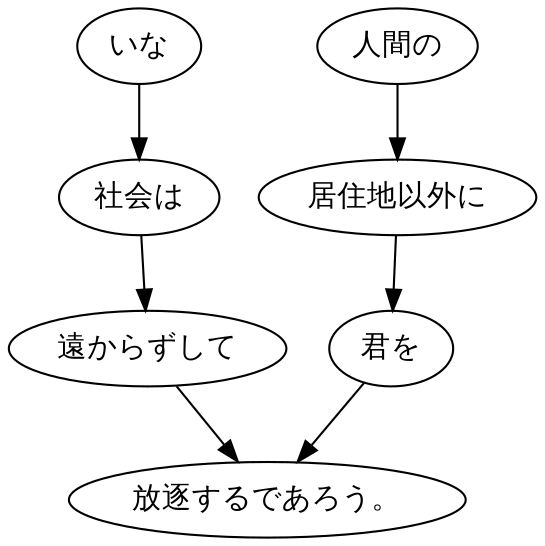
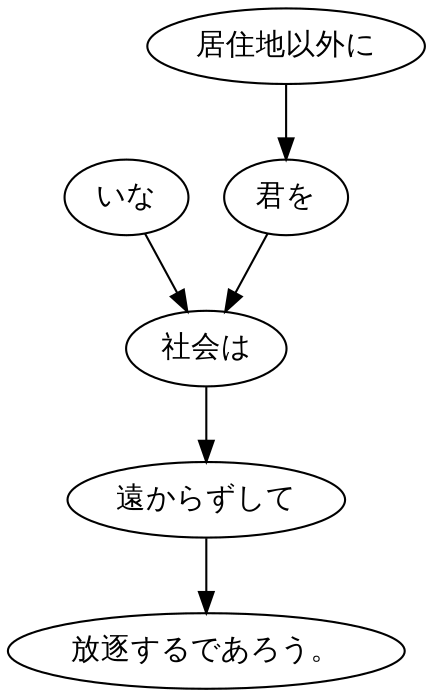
node "人間の": removed
edge "君を" -> "放逐するであろう。": now "君を" -> "社会は"
